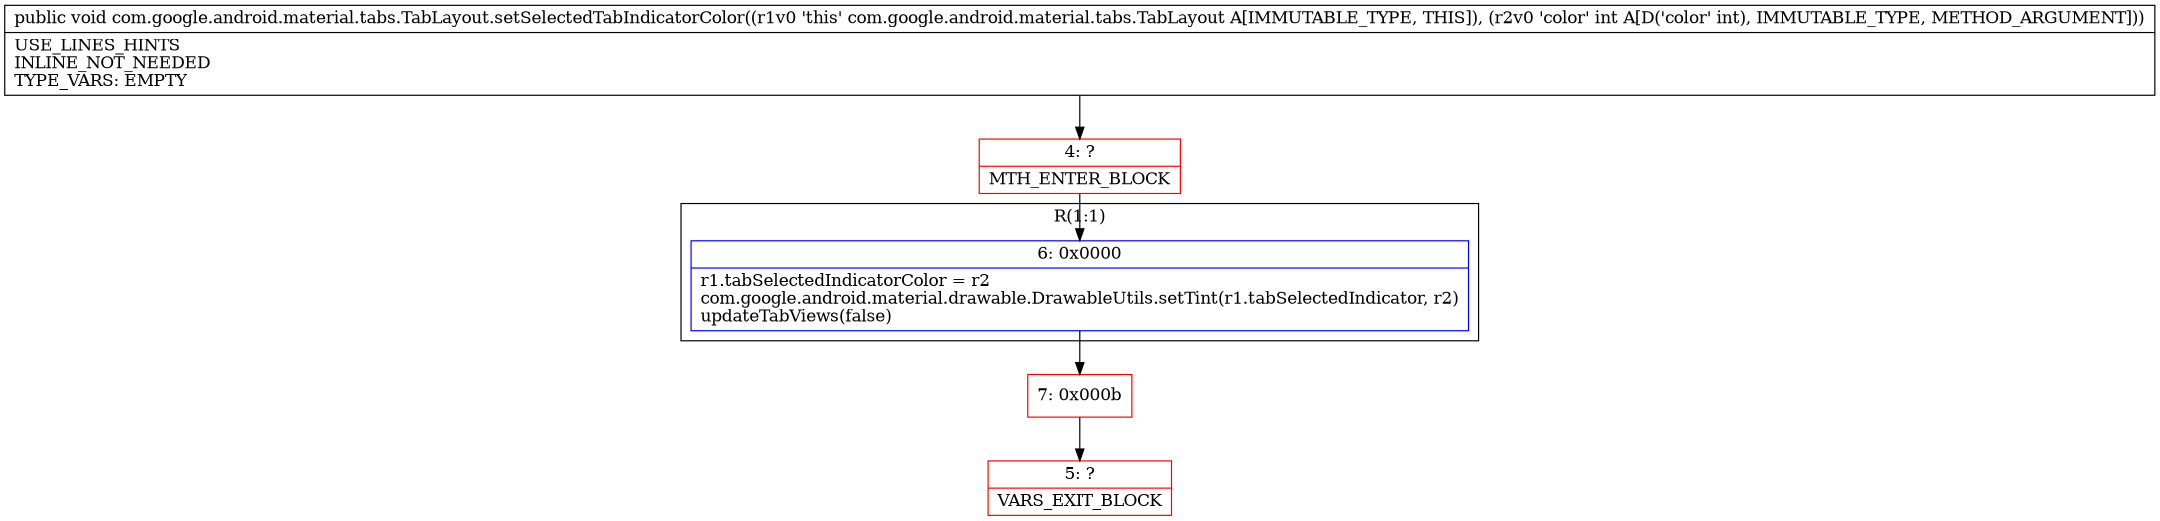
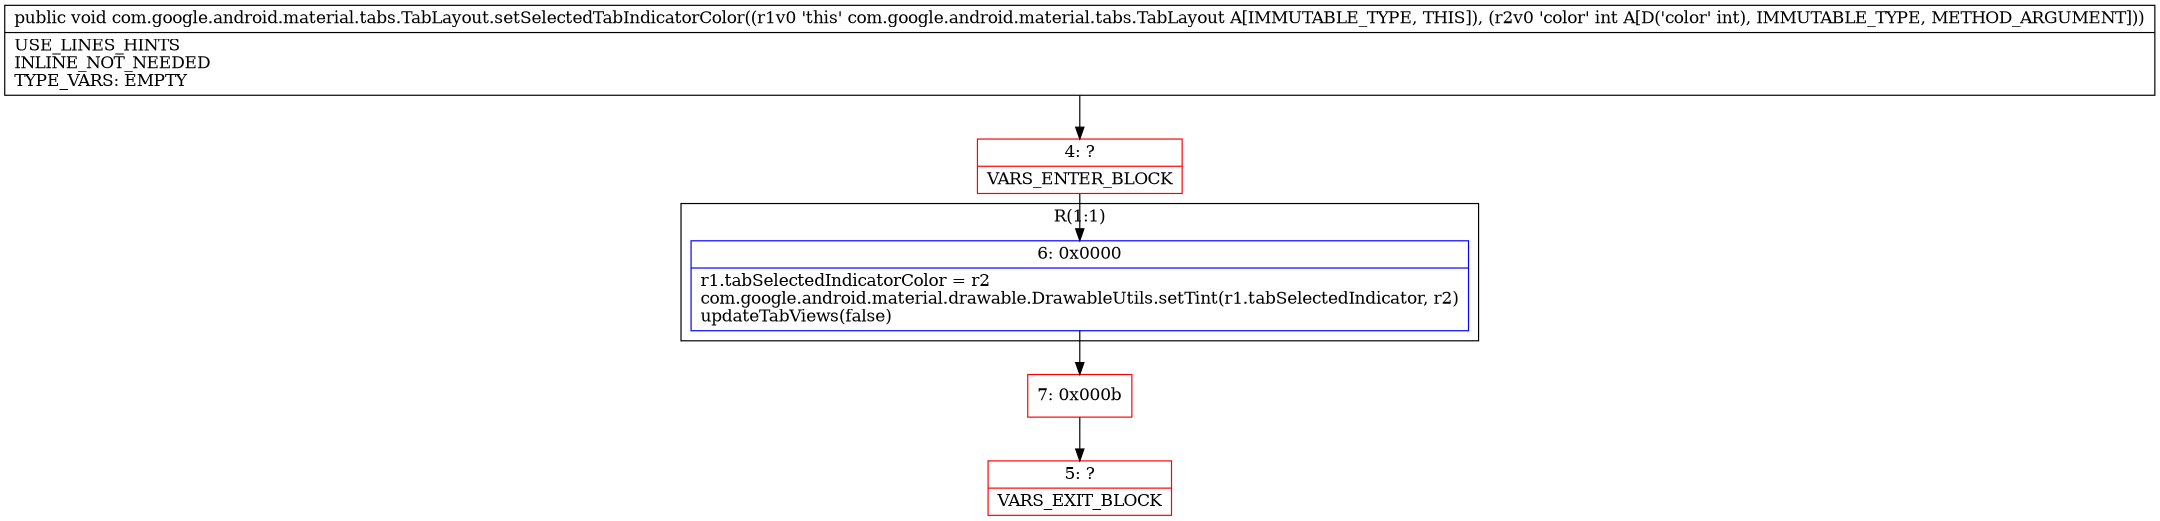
node "4: ?": text "MTH_ENTER_BLOCK" -> "VARS_ENTER_BLOCK"
